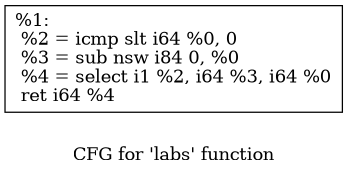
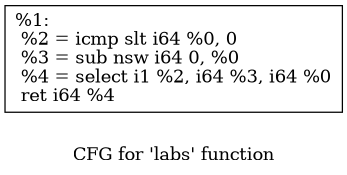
node "%1:": text "%3 = sub nsw i84 0, %0" -> "%3 = sub nsw i64 0, %0"
